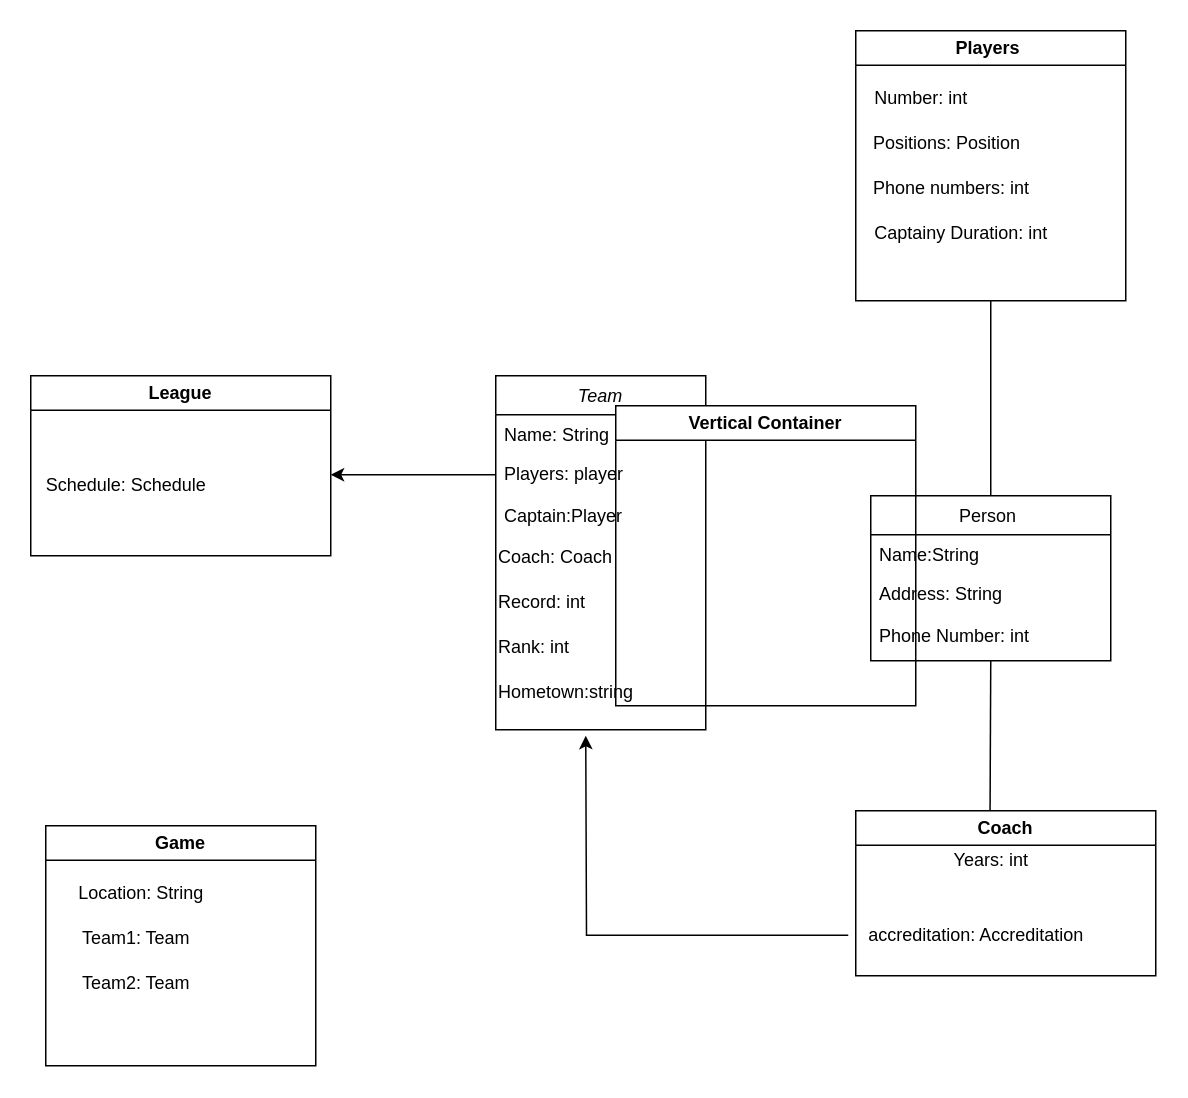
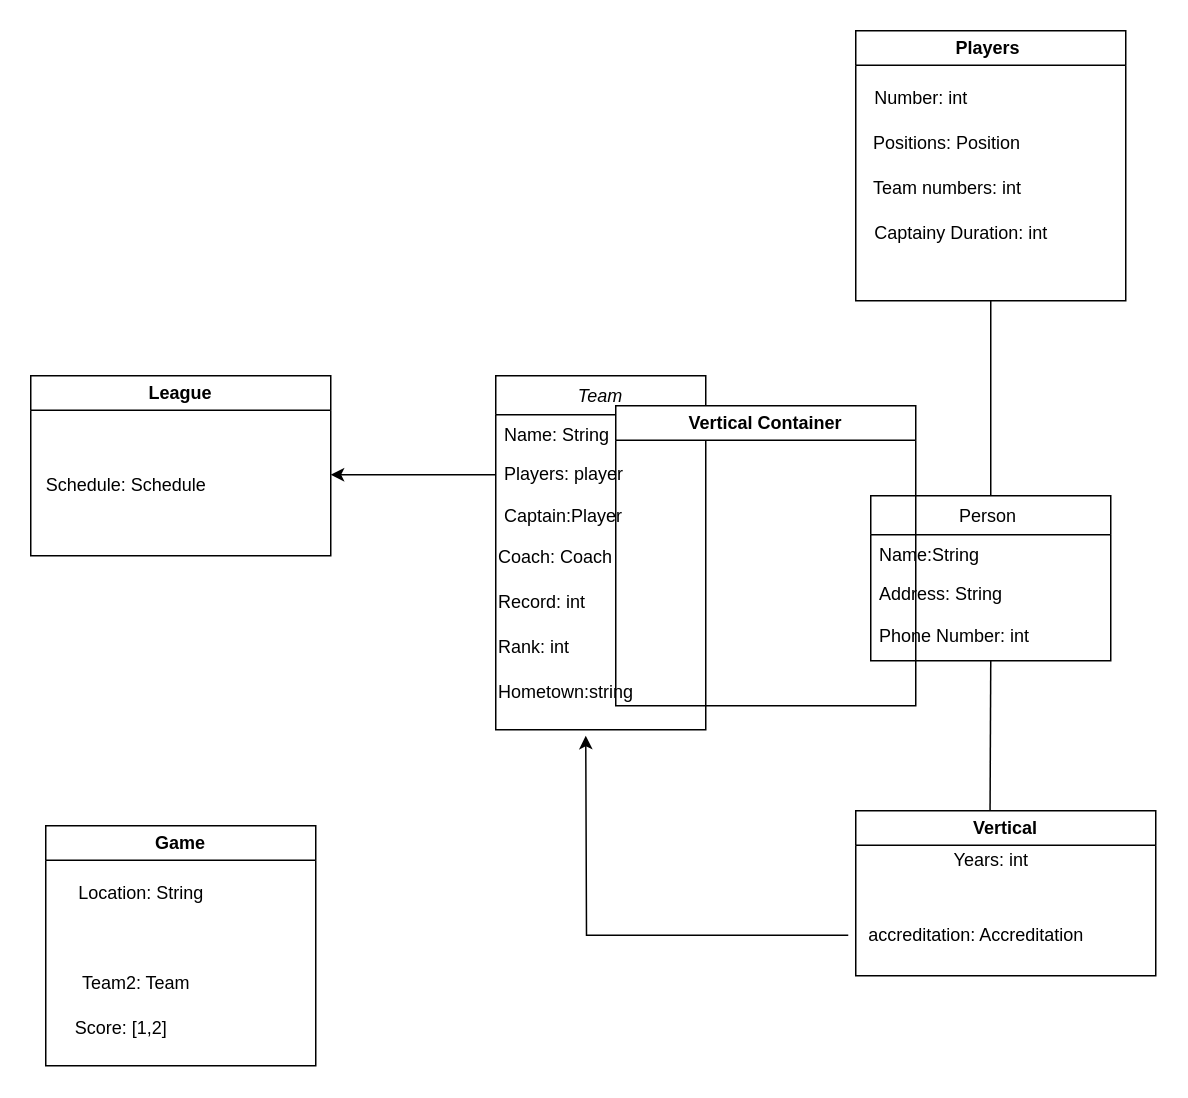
node "Phone numbers: int": label "Phone numbers: int" -> "Team numbers: int"
node "Coach": label "Coach" -> "Vertical"
node "Team1: Team": removed
node "Score: [1,2]": added
